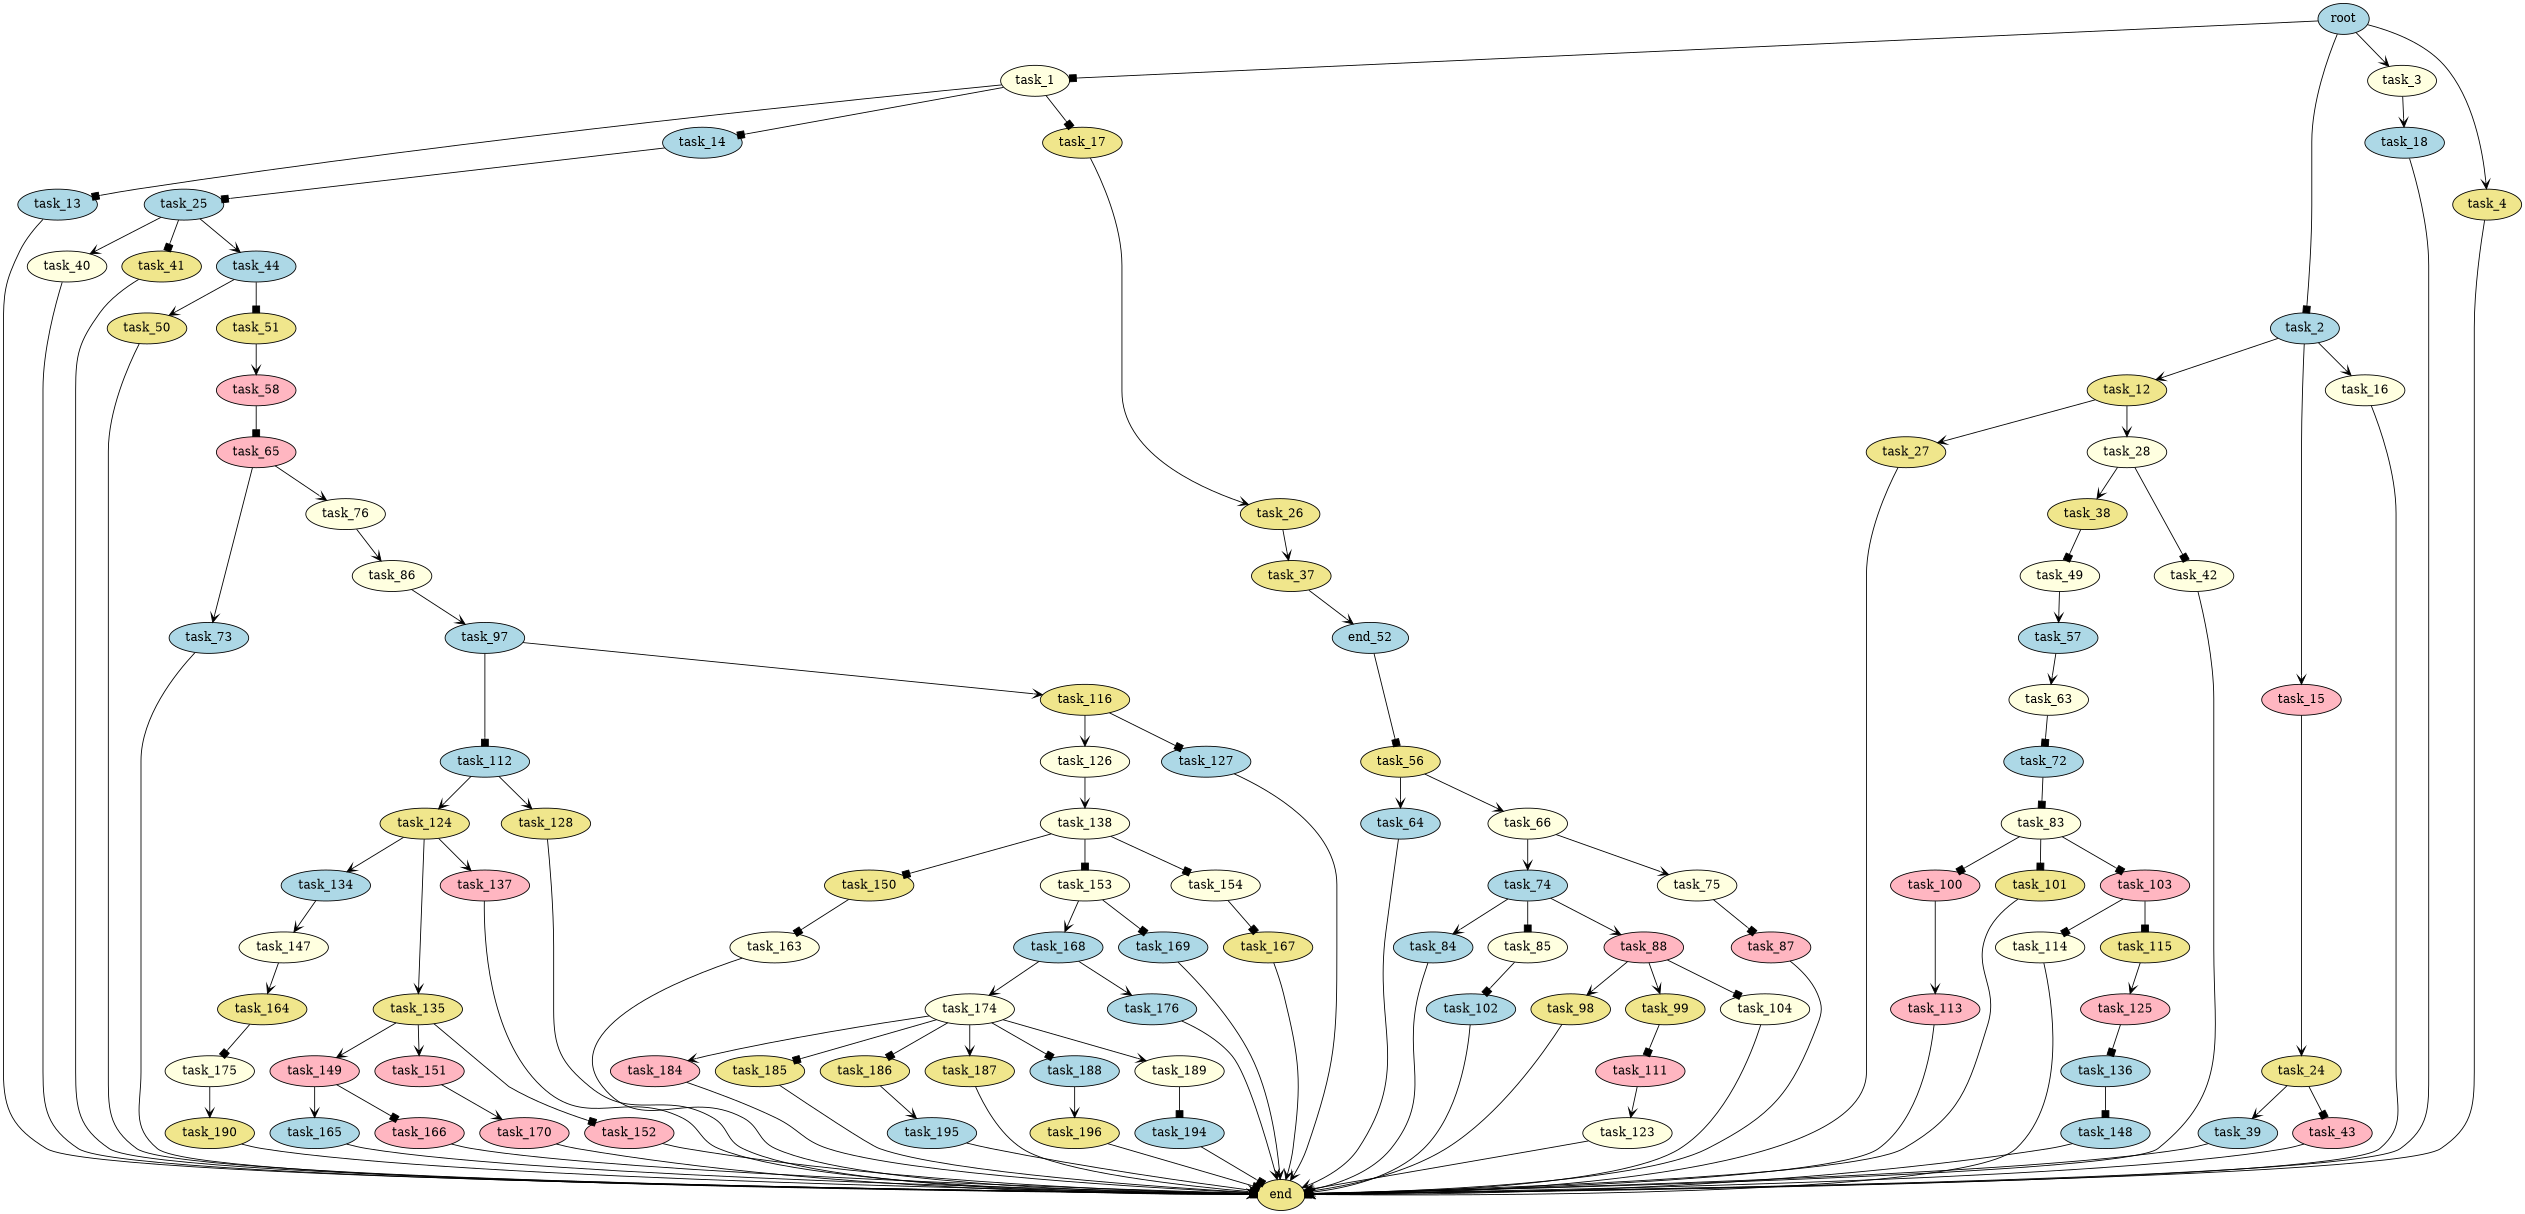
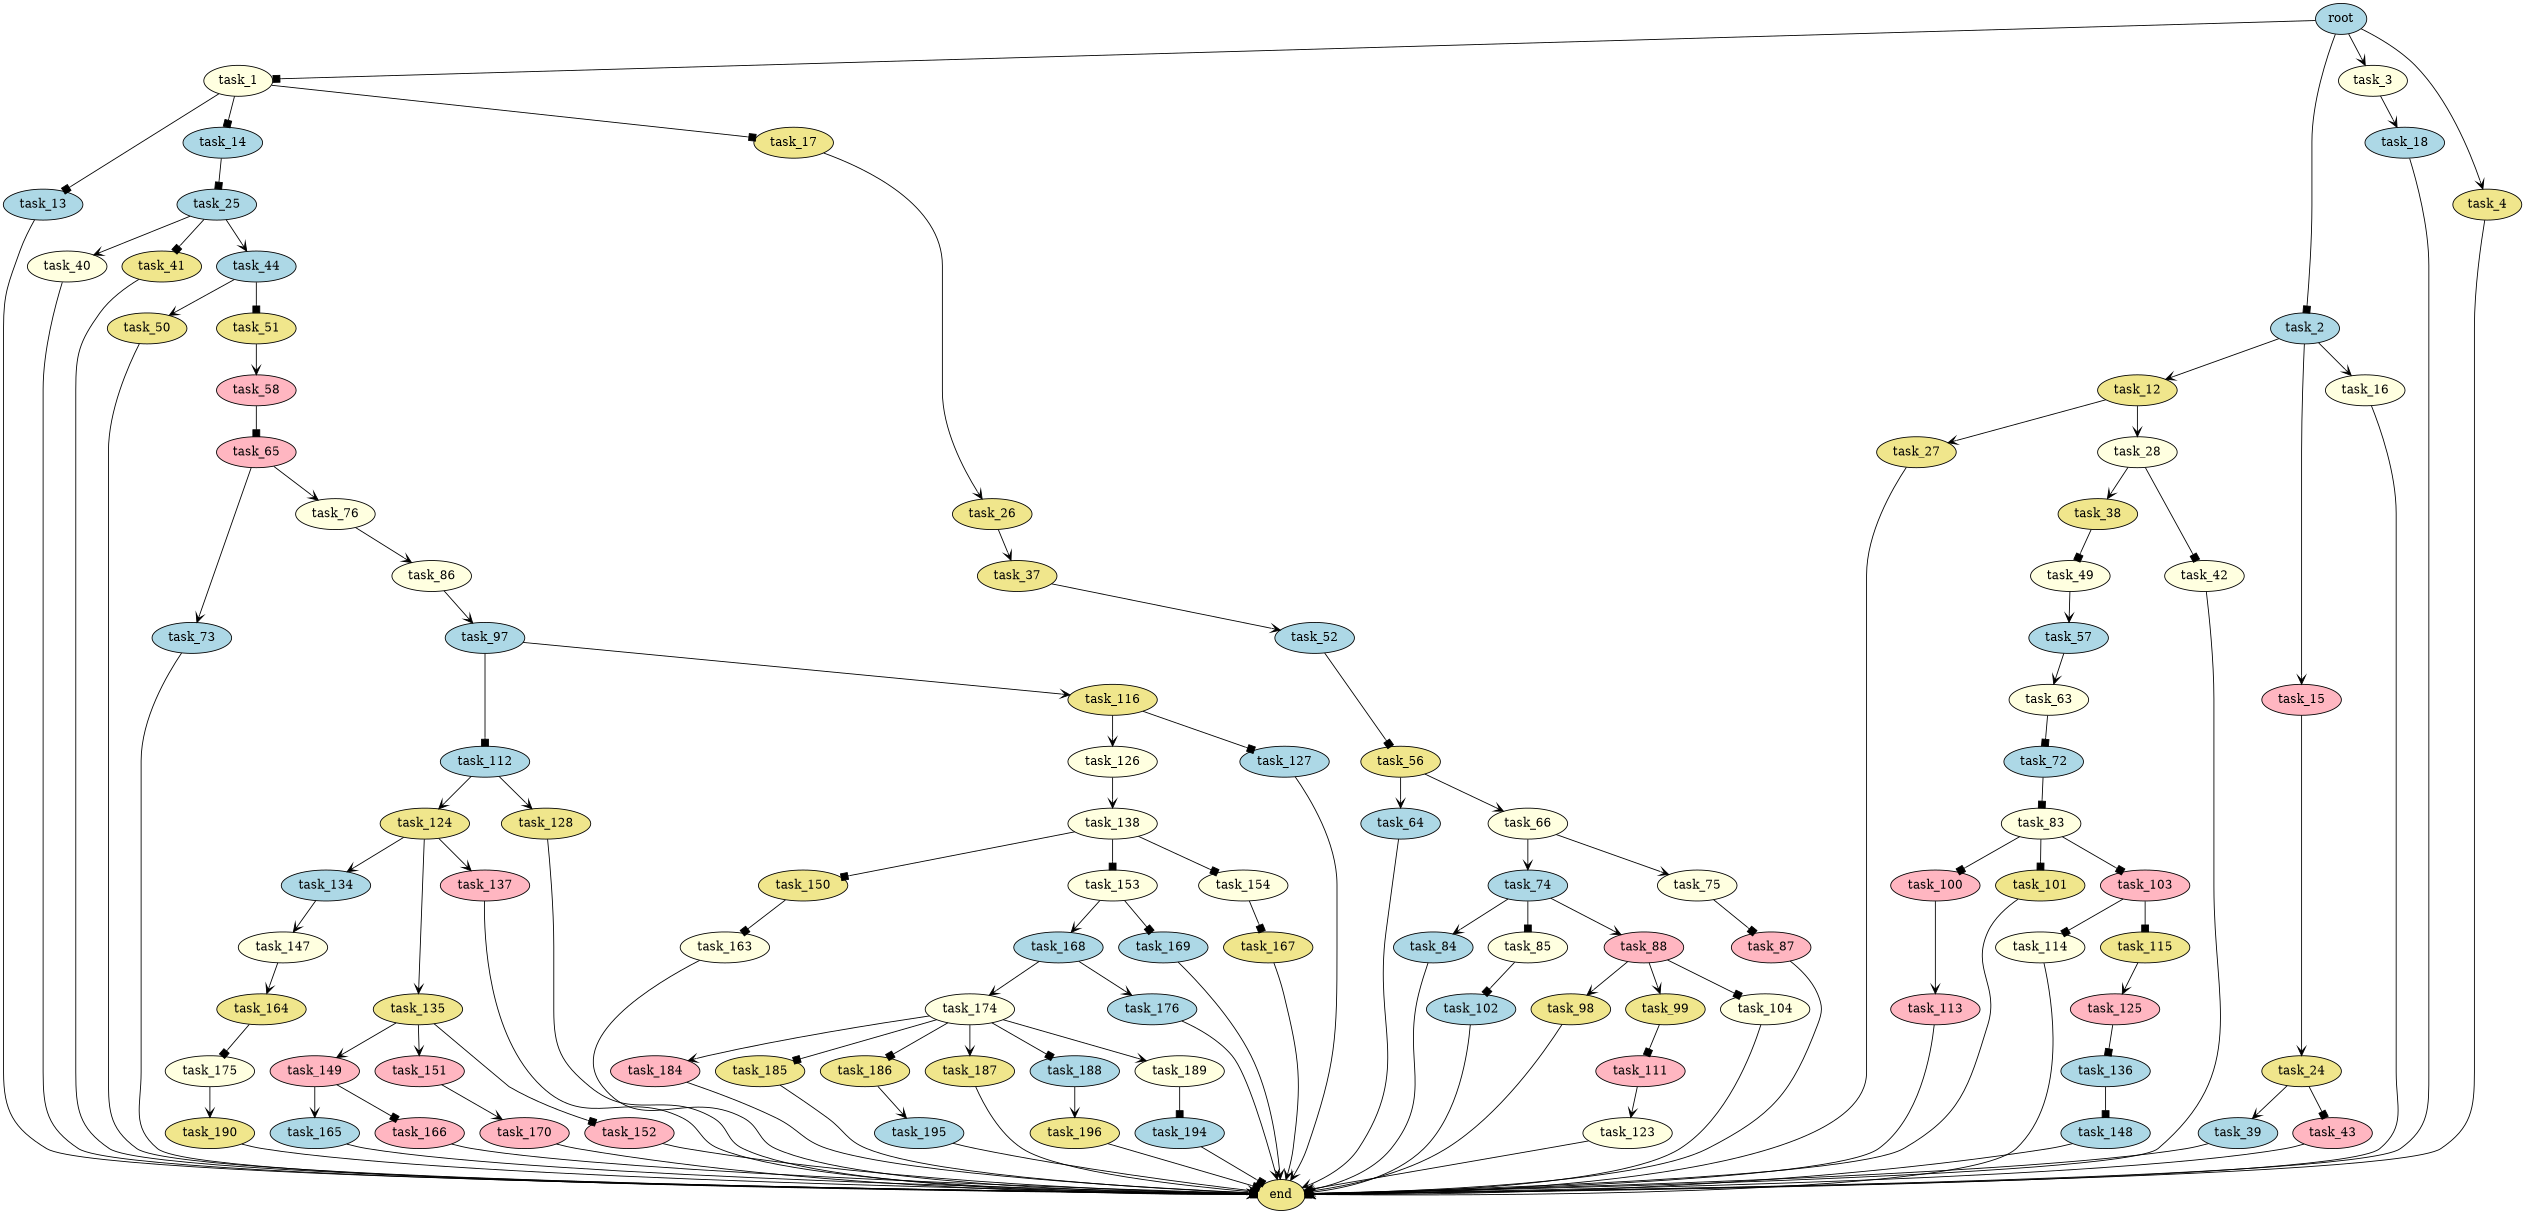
node "end_52": label "end_52" -> "task_52"
